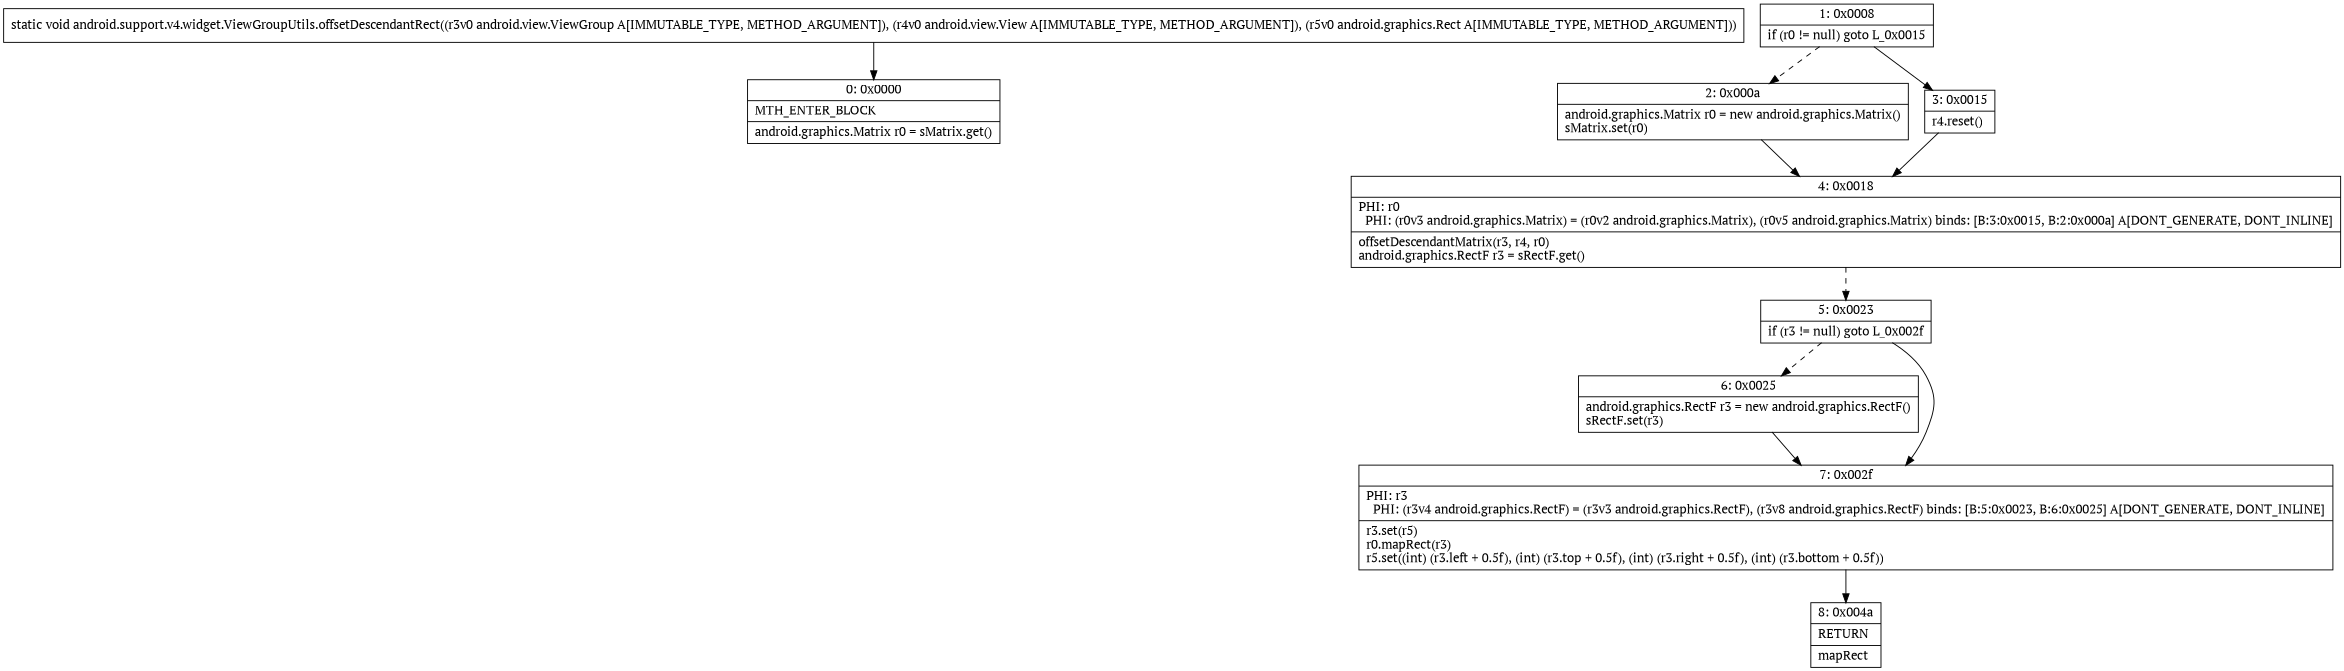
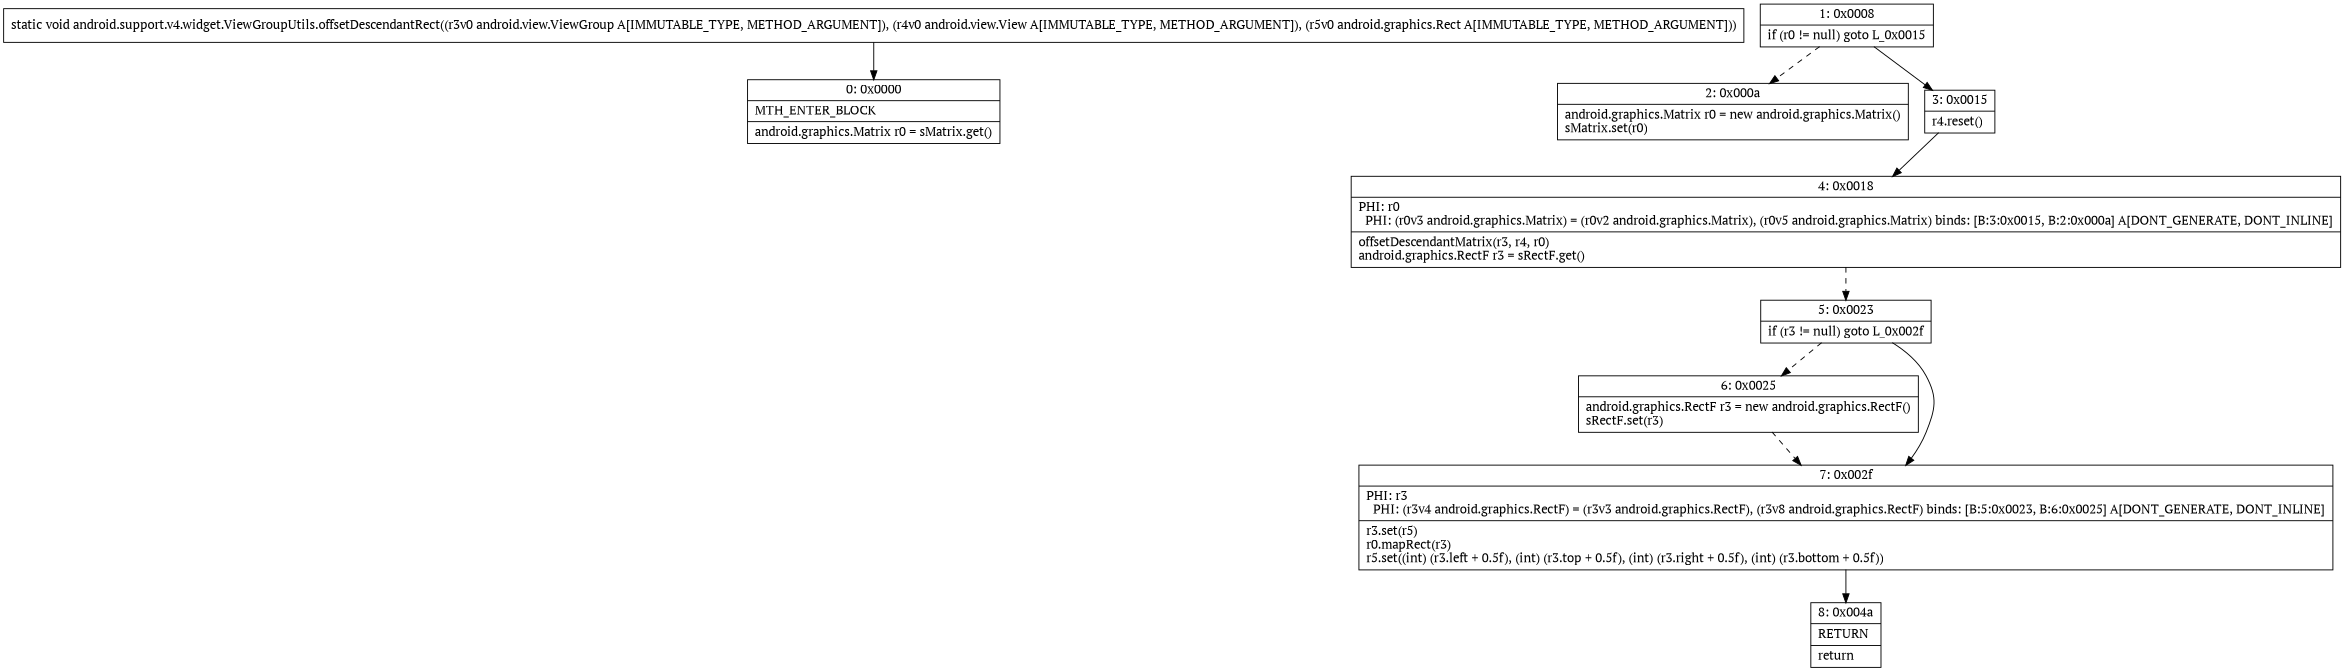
edge "2: 0x000a" -> "4: 0x0018": removed
edge "6: 0x0025" -> "7: 0x002f": style solid -> dashed
node "8: 0x004a": text "mapRect" -> "return"
